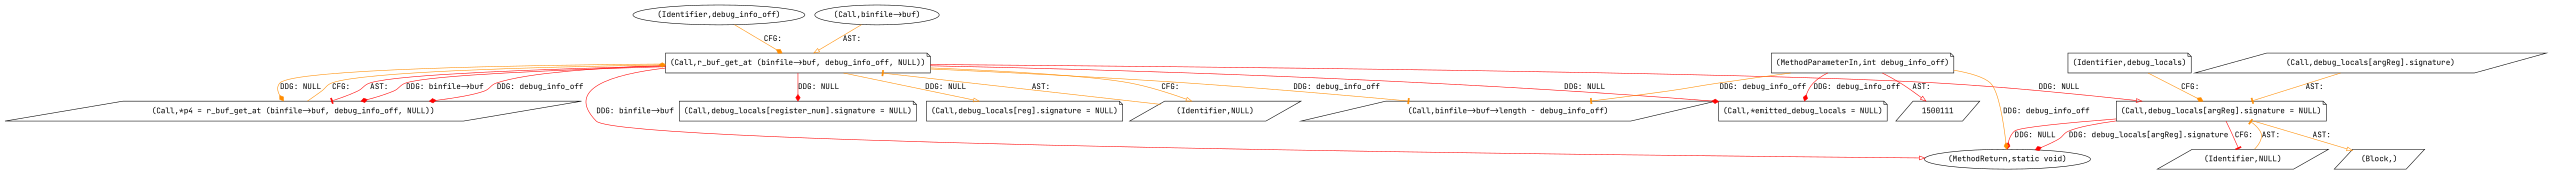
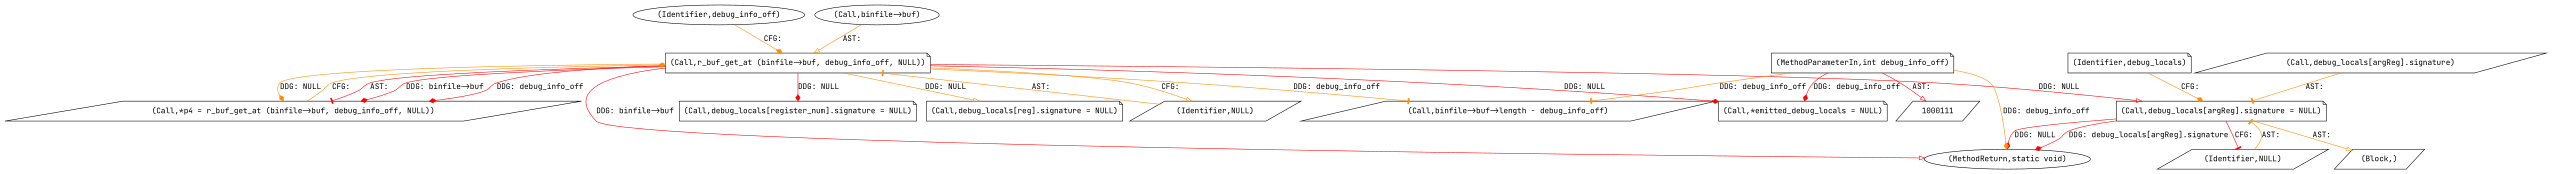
node "1500111": label "1500111" -> "1000111"
